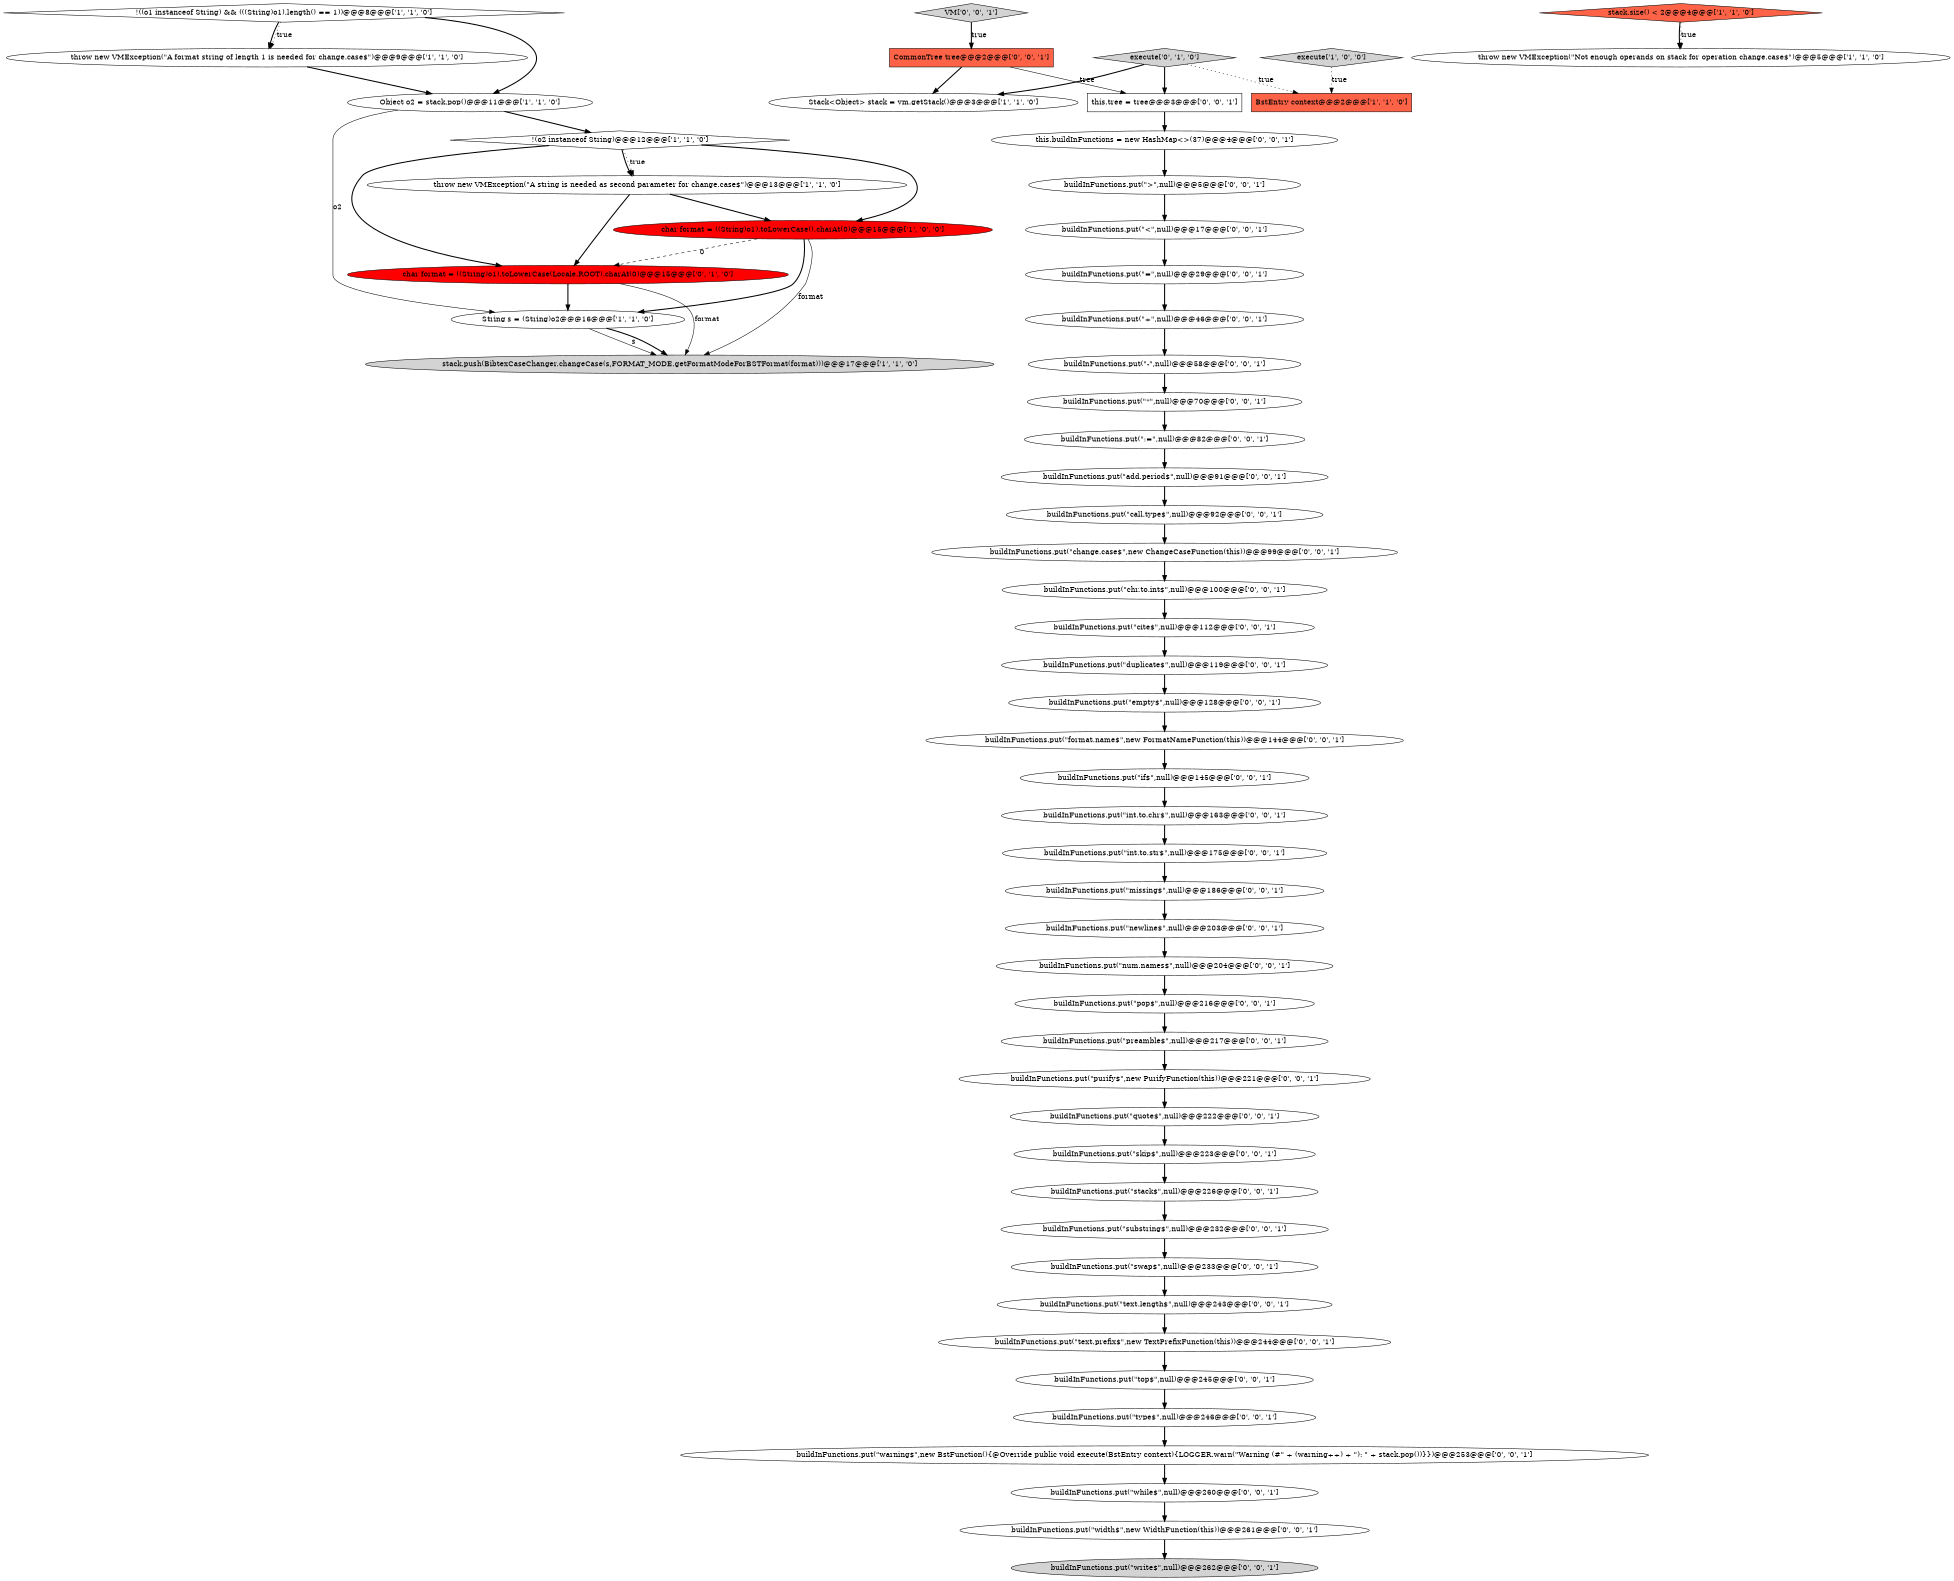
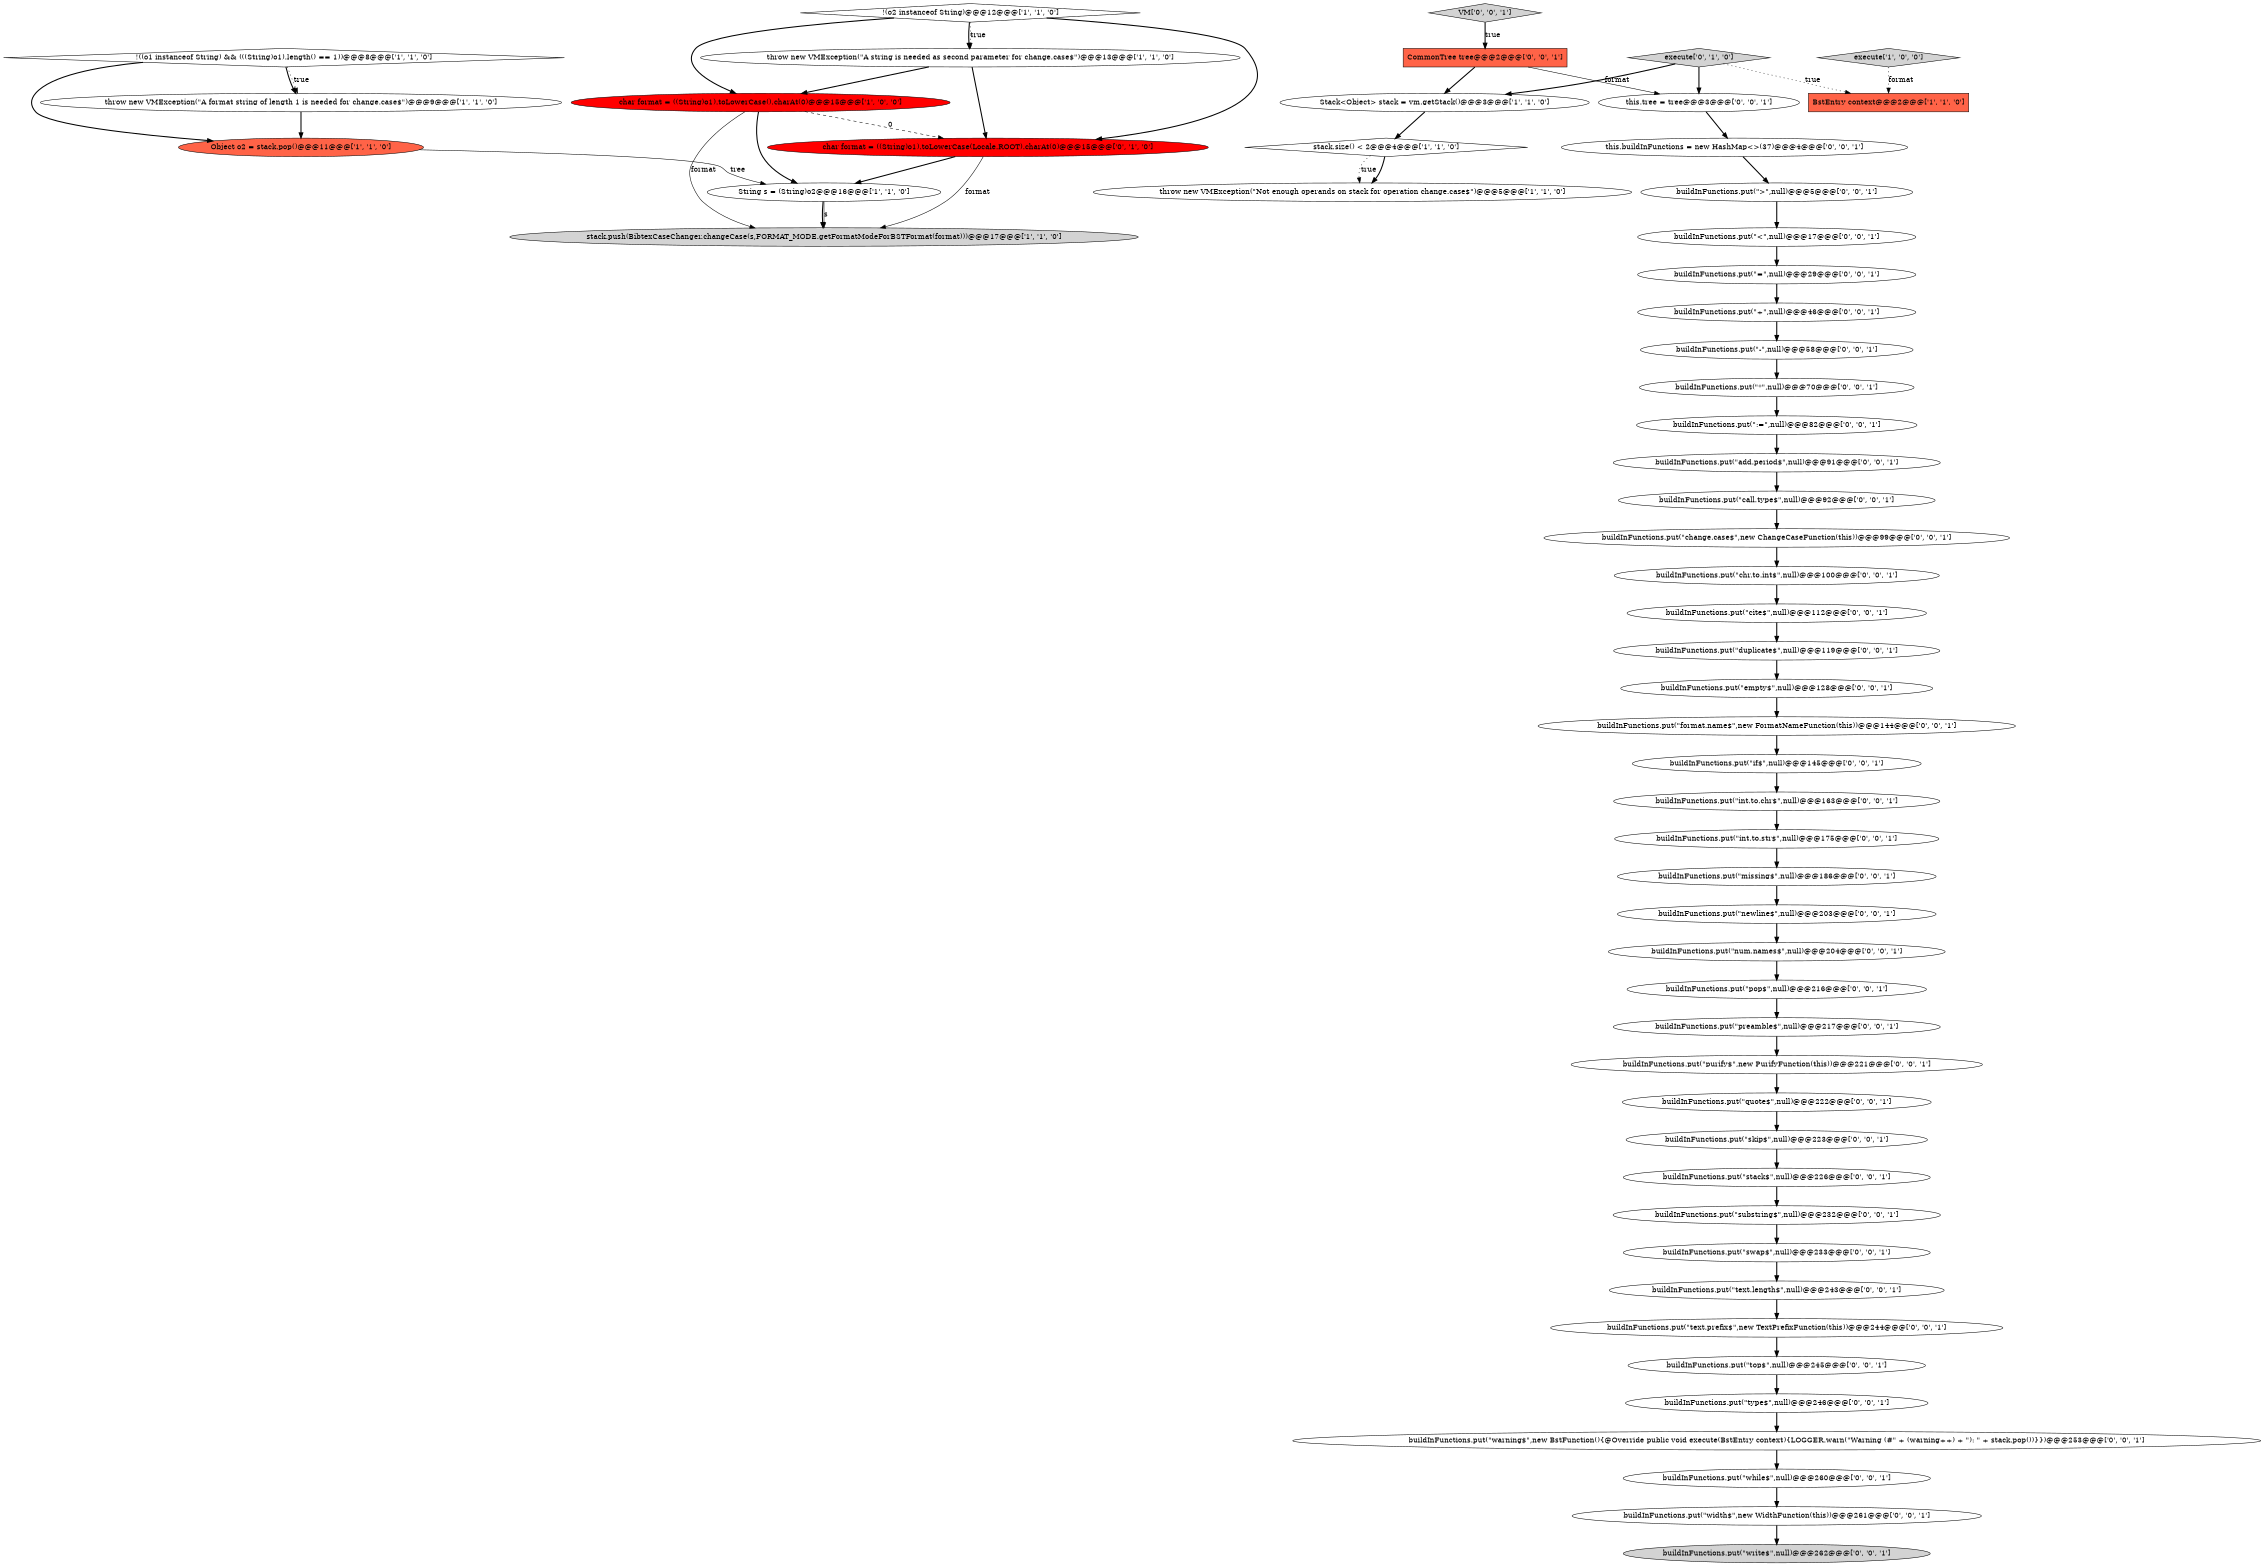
node "stack.size() < 2@@@4@@@['1', '1', '0']": fillcolor tomato -> white
edge "CommonTree tree@@@2@@@['0', '0', '1']" -> "this.tree = tree@@@3@@@['0', '0', '1']": label "tree" -> "format"
edge "execute['1', '0', '0']" -> "BstEntry context@@@2@@@['1', '1', '0']": label "true" -> "format"
node "Object o2 = stack.pop()@@@11@@@['1', '1', '0']": fillcolor white -> tomato
node "this.tree = tree@@@3@@@['0', '0', '1']": shape box -> ellipse
edge "Object o2 = stack.pop()@@@11@@@['1', '1', '0']" -> "!(o2 instanceof String)@@@12@@@['1', '1', '0']": removed
edge "Stack<Object> stack = vm.getStack()@@@3@@@['1', '1', '0']" -> "stack.size() < 2@@@4@@@['1', '1', '0']": added
edge "Object o2 = stack.pop()@@@11@@@['1', '1', '0']" -> "String s = (String)o2@@@16@@@['1', '1', '0']": label "o2" -> "tree"
